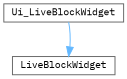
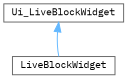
edge "Ui_LiveBlockWidget" -> "LiveBlockWidget": reversed
